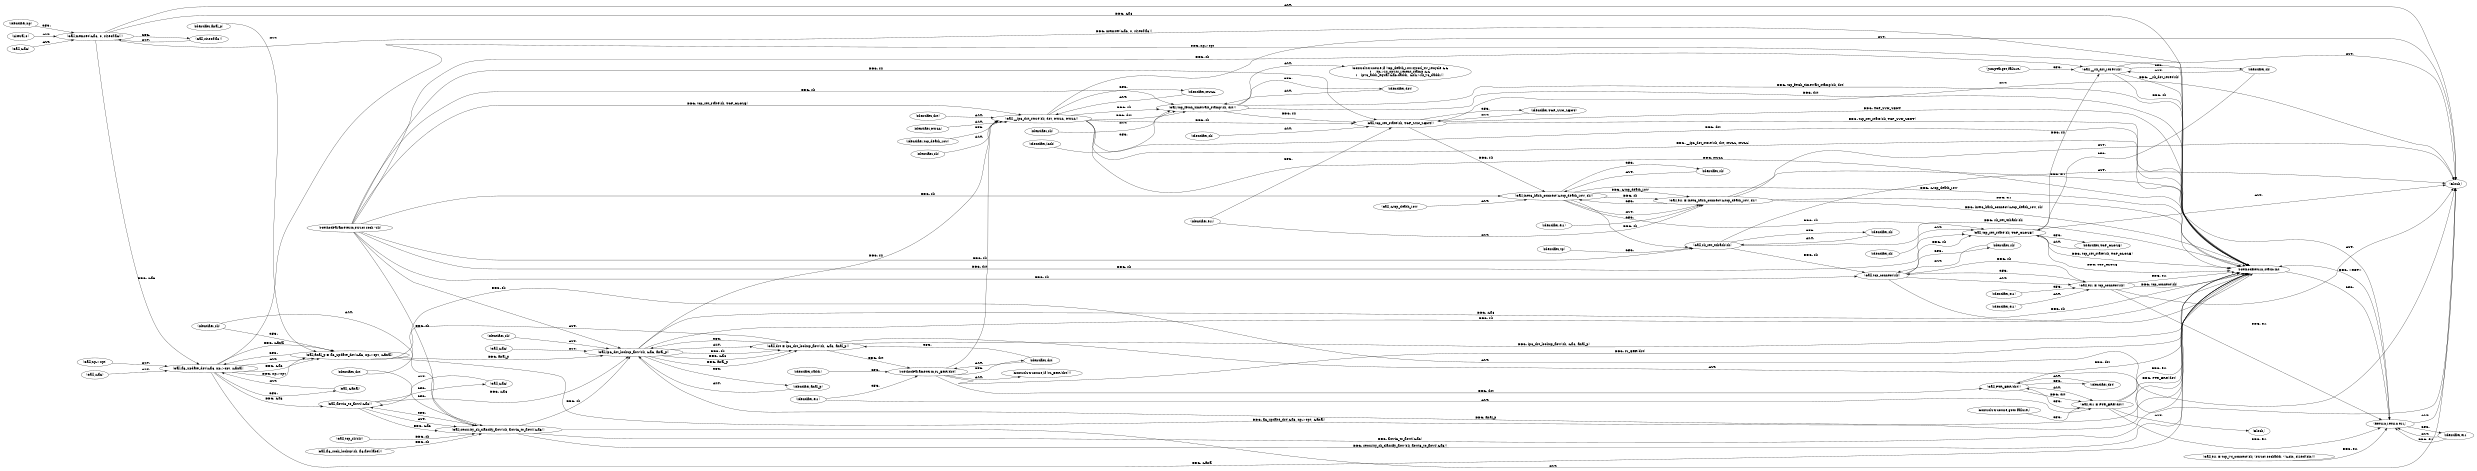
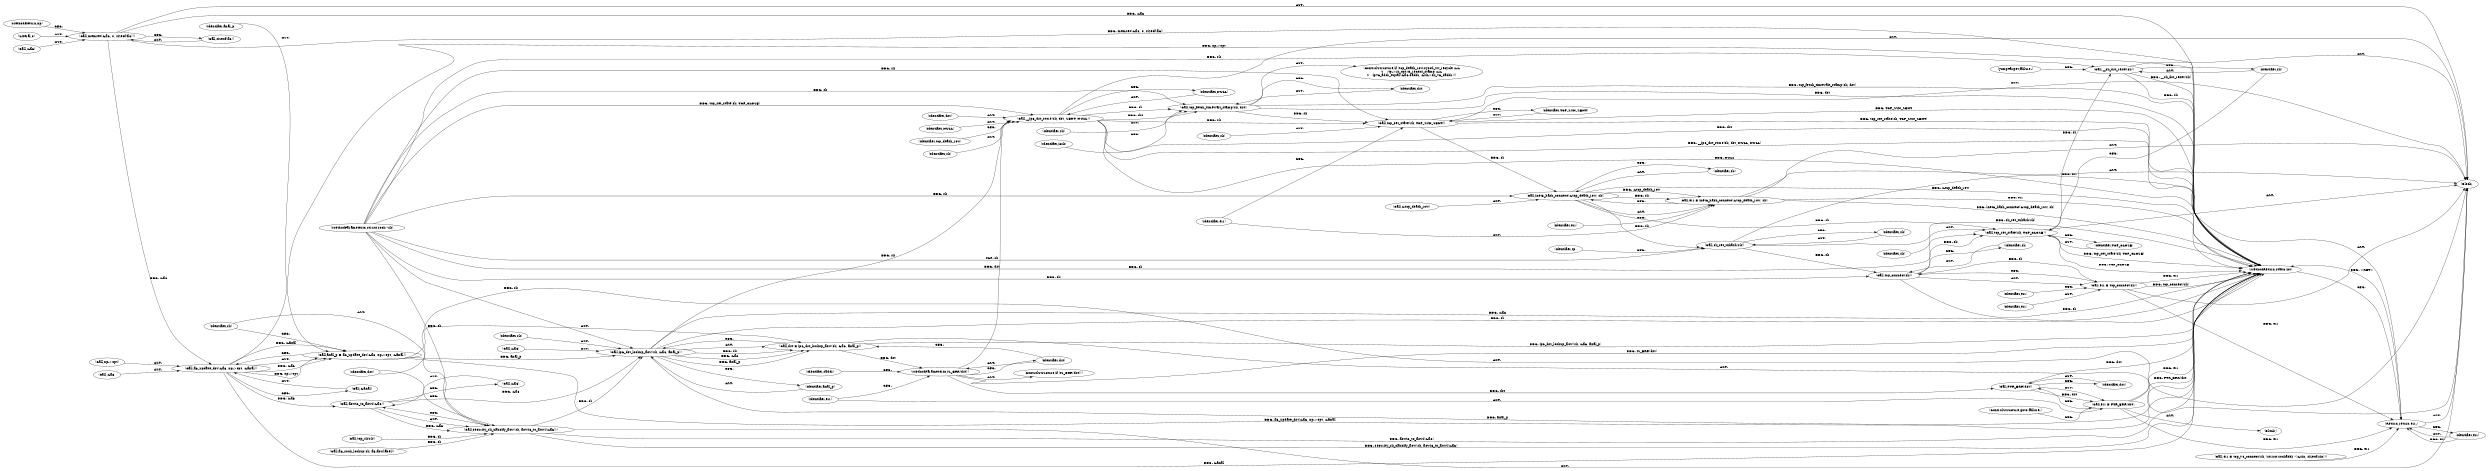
node "(Identifier,np)": label "(Identifier,np)" -> "(MethodReturn,np)"
node "(Call,__ip6_dst_store(sk, dst, NULL, NULL))": label "(Call,__ip6_dst_store(sk, dst, NULL, NULL))" -> "(Call,__ip6_dst_store(sk, dst, SENT, NULL))"
edge "(MethodParameterIn,struct sock *sk)" -> "(Call,sk_set_txhash(sk))": label "DDG: sk" -> "TCP: sk"
